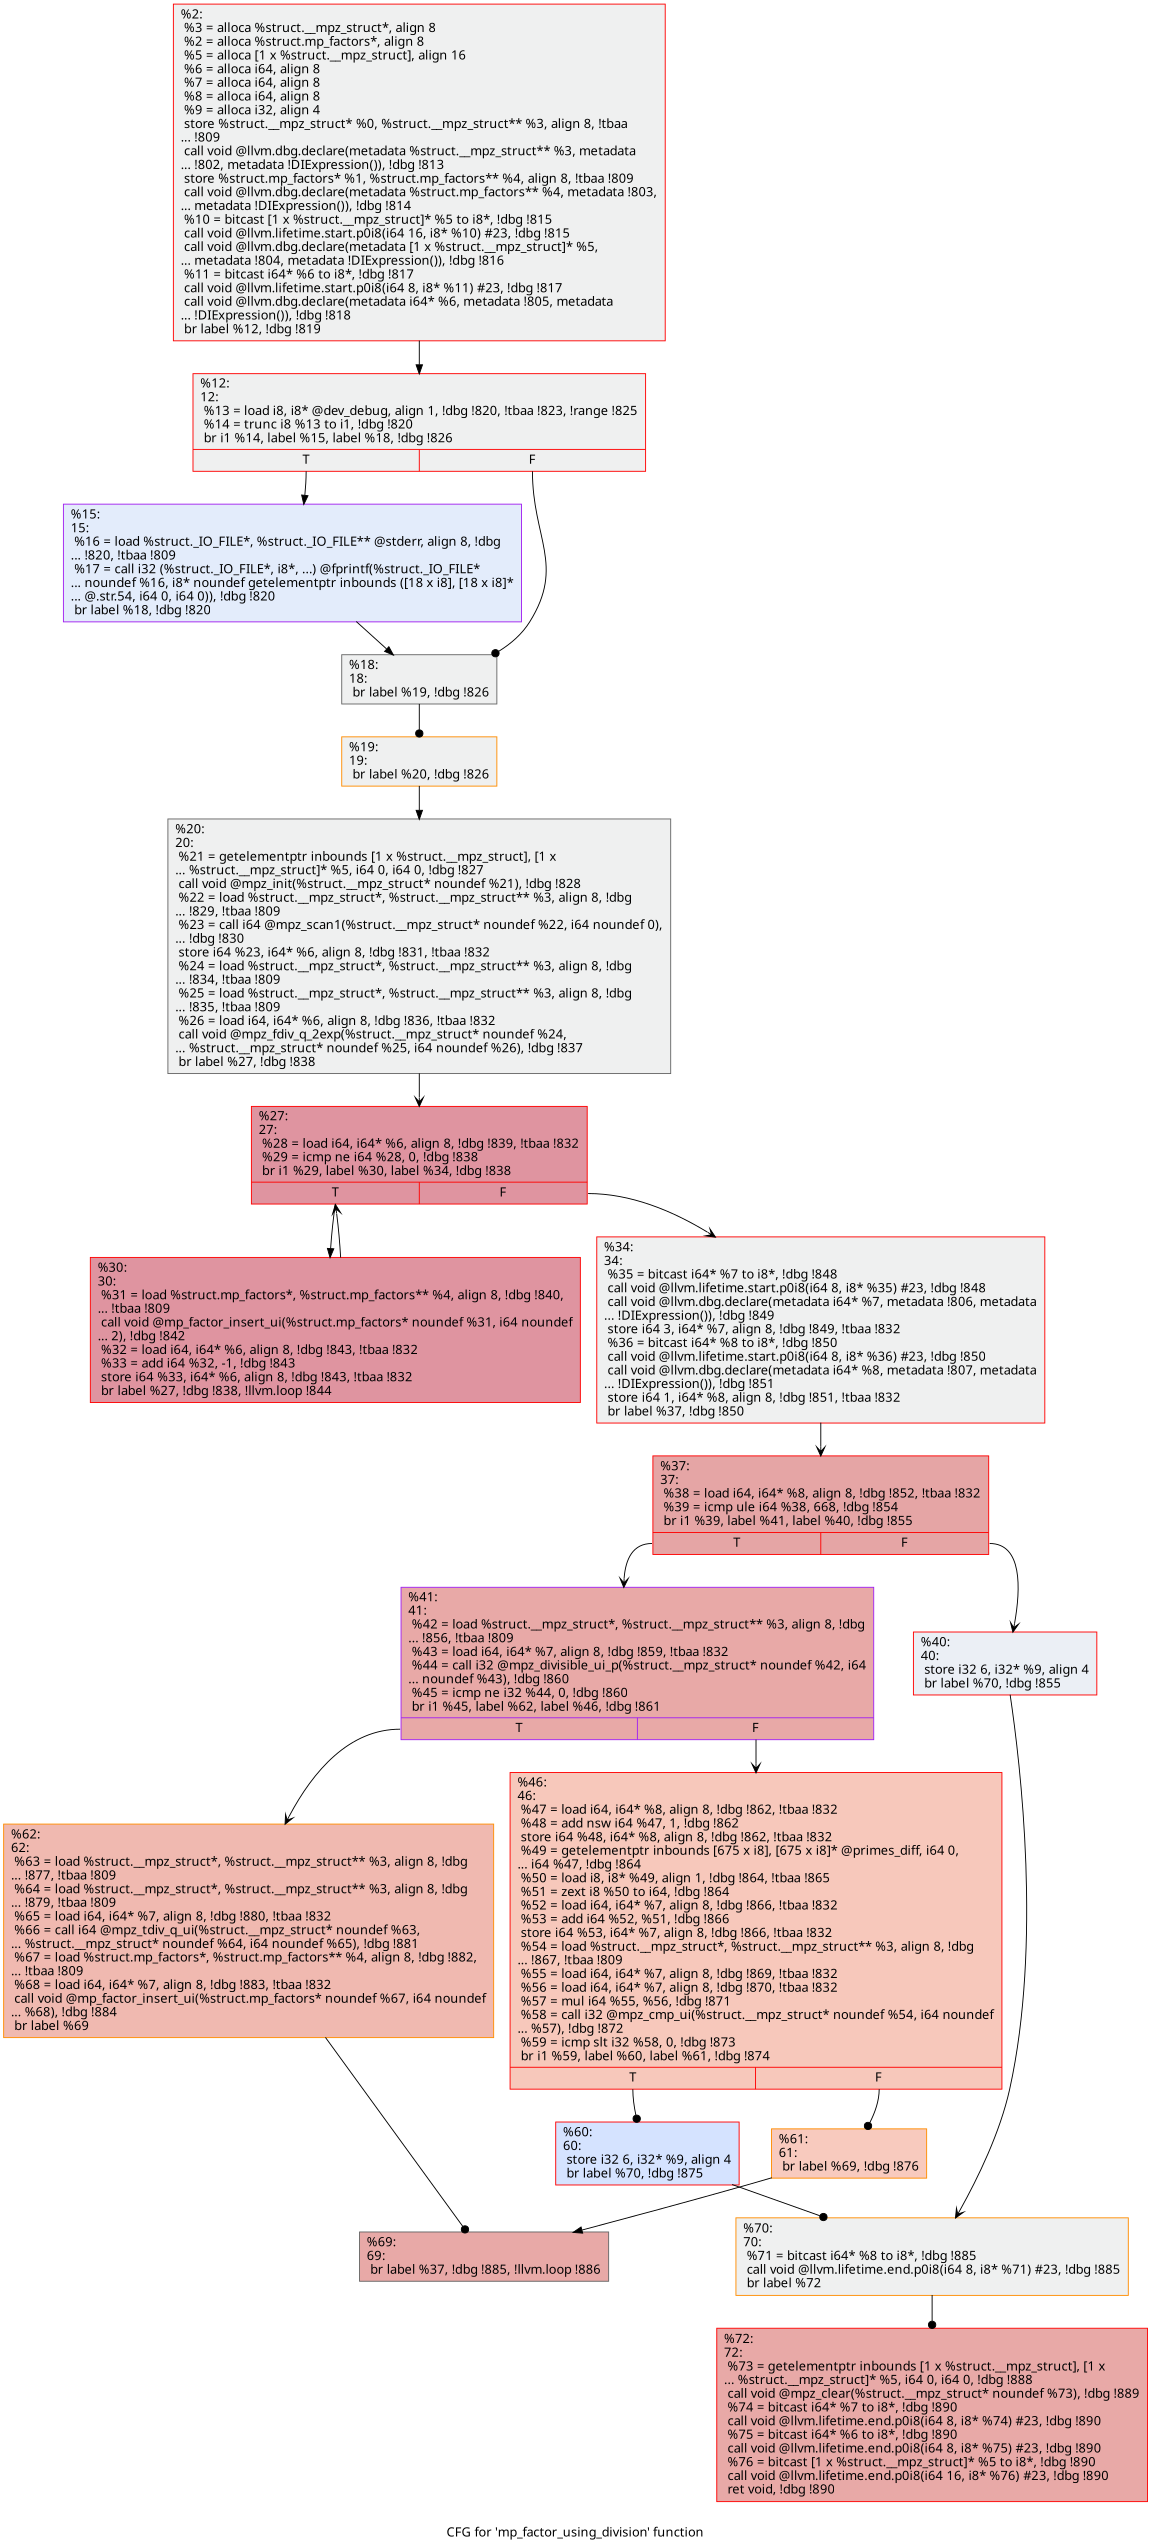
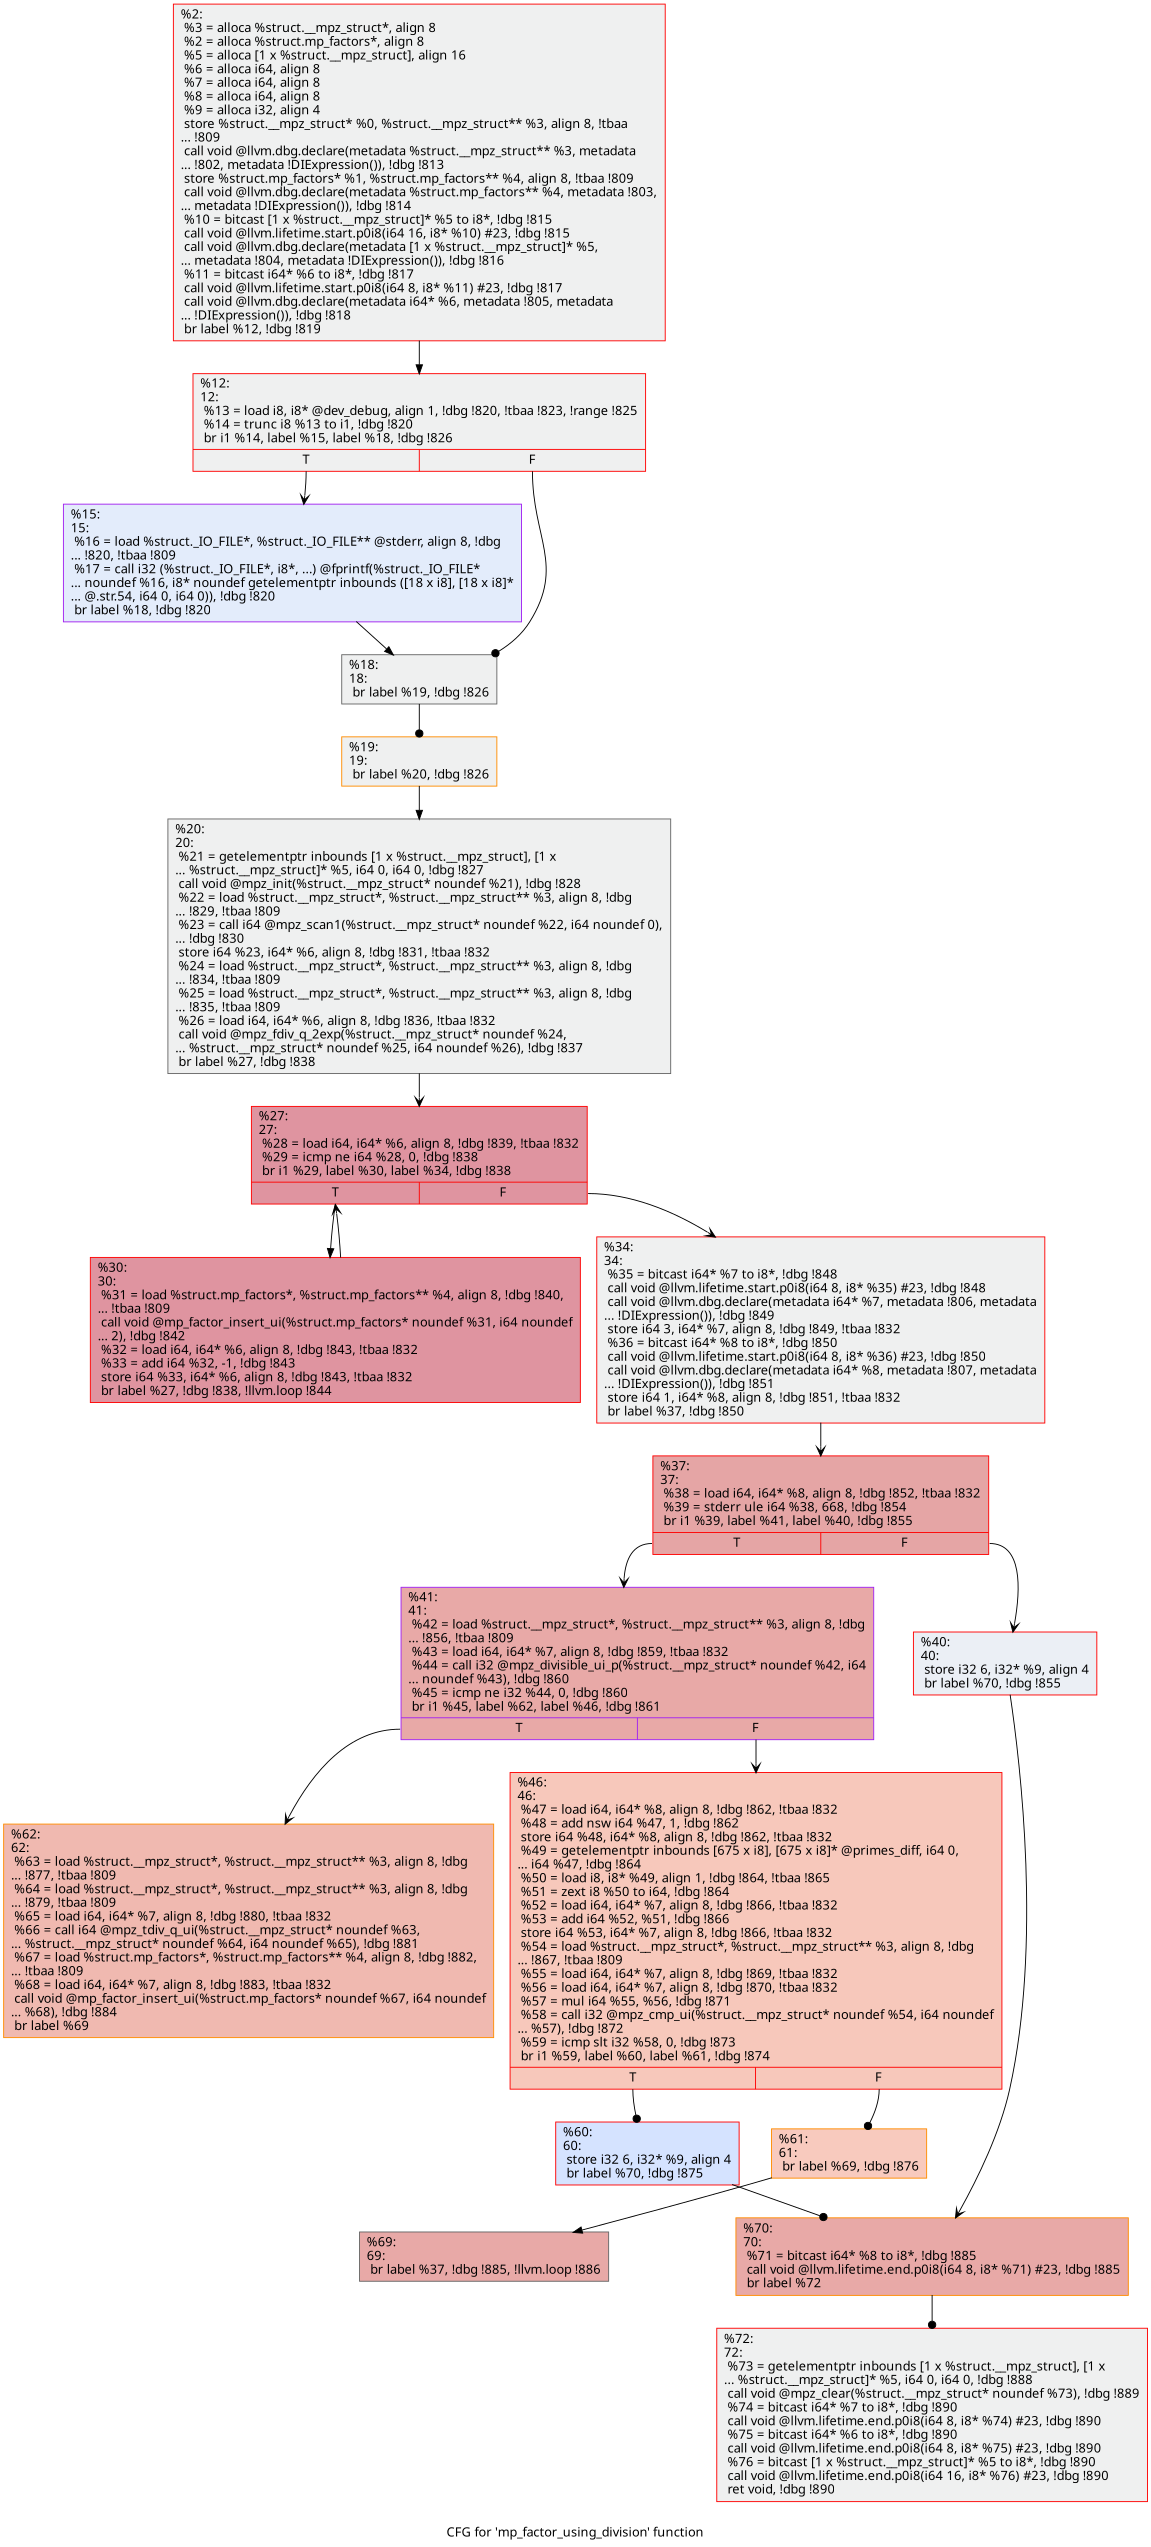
edge "%12:" -> "%15:": arrowhead normal -> vee
node "%37:": text "%39 = icmp ule i64 %38, 668, !dbg !854" -> "%39 = stderr ule i64 %38, 668, !dbg !854"
edge "%62:" -> "%69:": removed
node "%70:": fillcolor #dbdcde70 -> #ca3b3770
node "%72:": fillcolor #ca3b3770 -> #dbdcde70
